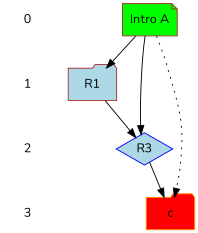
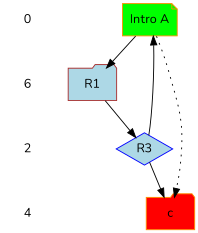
node "Intro A": color brown -> darkorange
edge "Intro A" -> "R3": reversed
node "1": label "1" -> "6"
node "3": label "3" -> "4"
